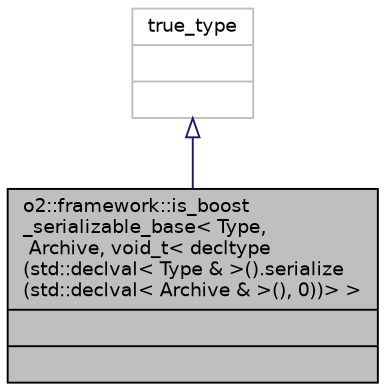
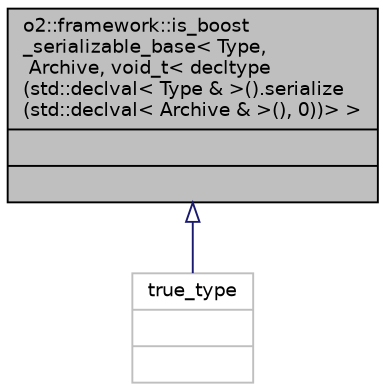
edge "o2::framework::is_boost" -> "true_type": reversed
